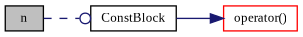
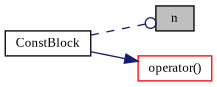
edge "n" -> "ConstBlock": reversed
